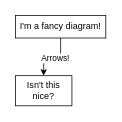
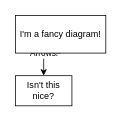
node "I'm a fancy diagram!": size 90x23 -> 90x38
